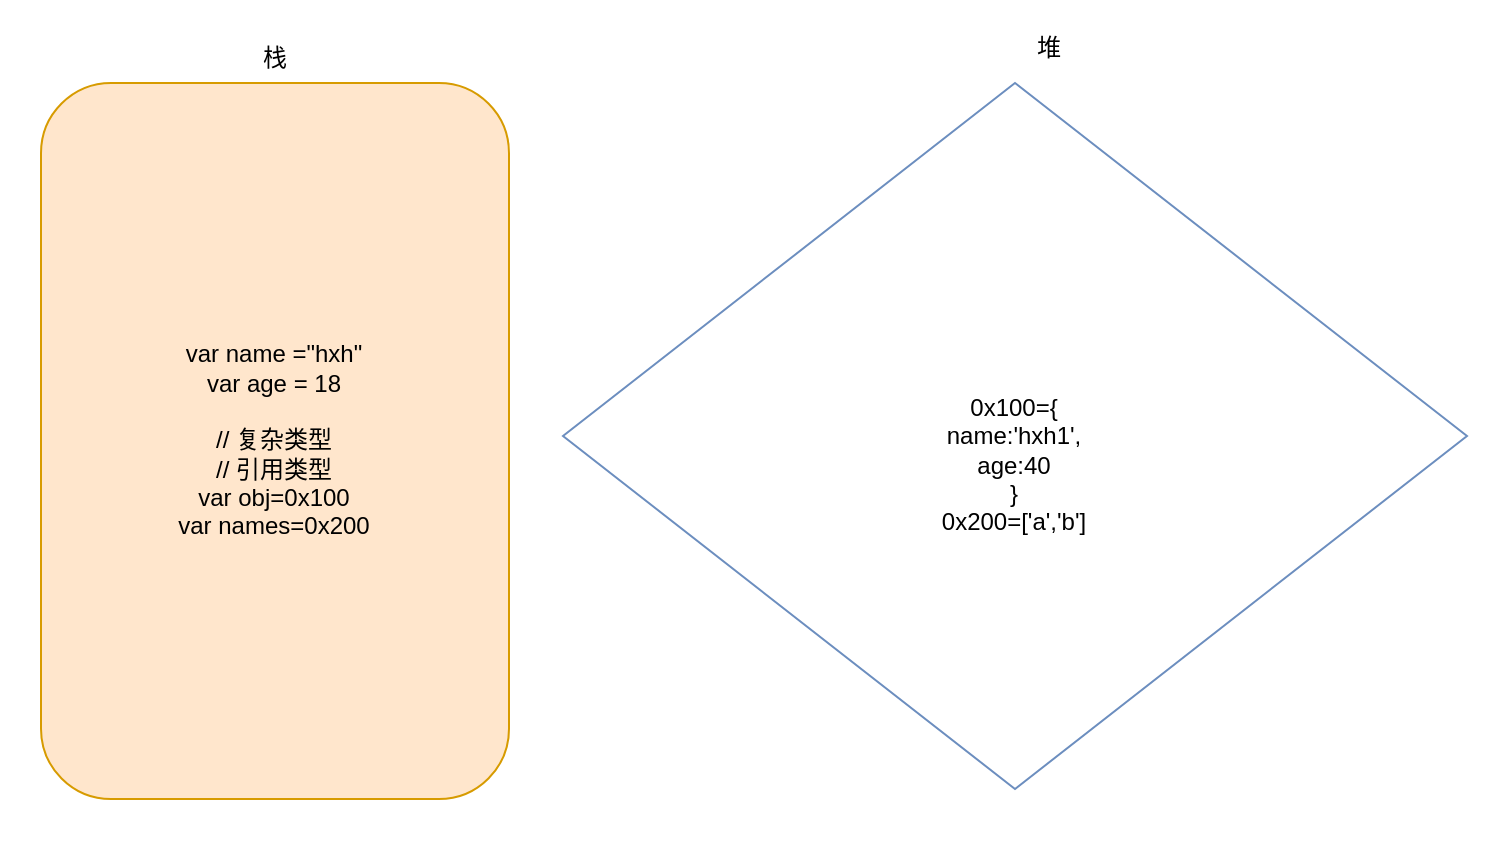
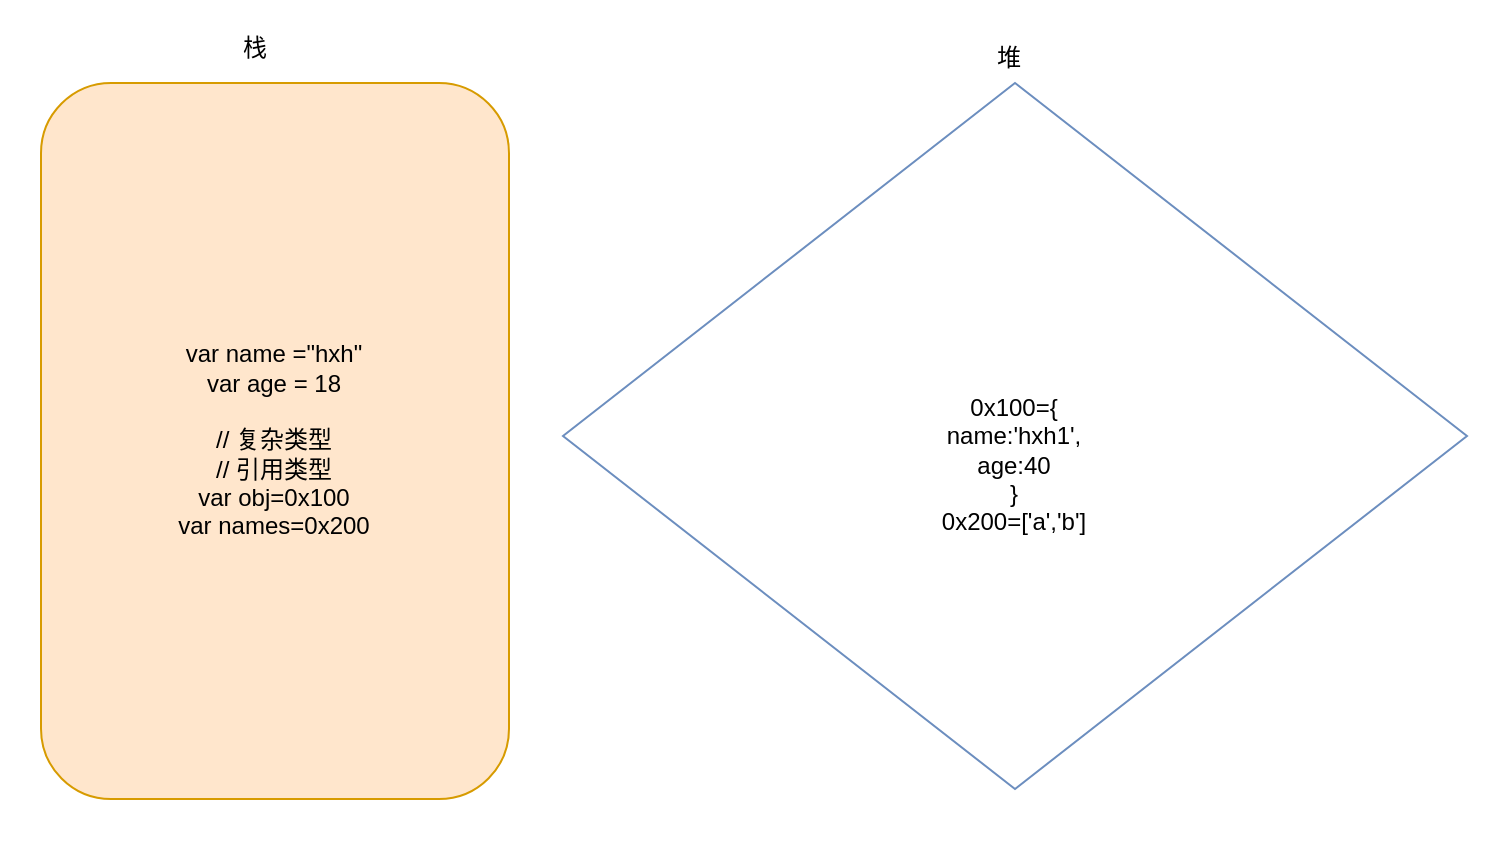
node "堆": moved (1049, 48) -> (1009, 58)
node "栈": moved (275, 58) -> (255, 48)
